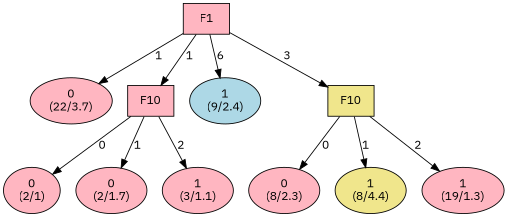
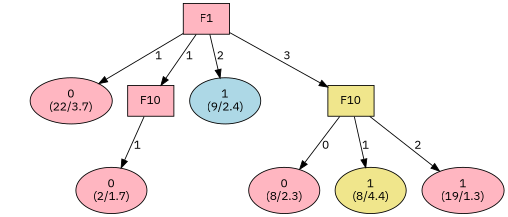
edge "F1" -> "1 (9/2.4)": label "6" -> "2"
node "0 (2/1)": removed
node "1 (3/1.1)": removed
